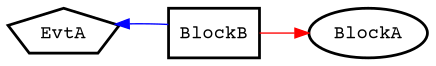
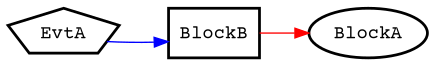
edge "BlockB" -> "EvtA": reversed
